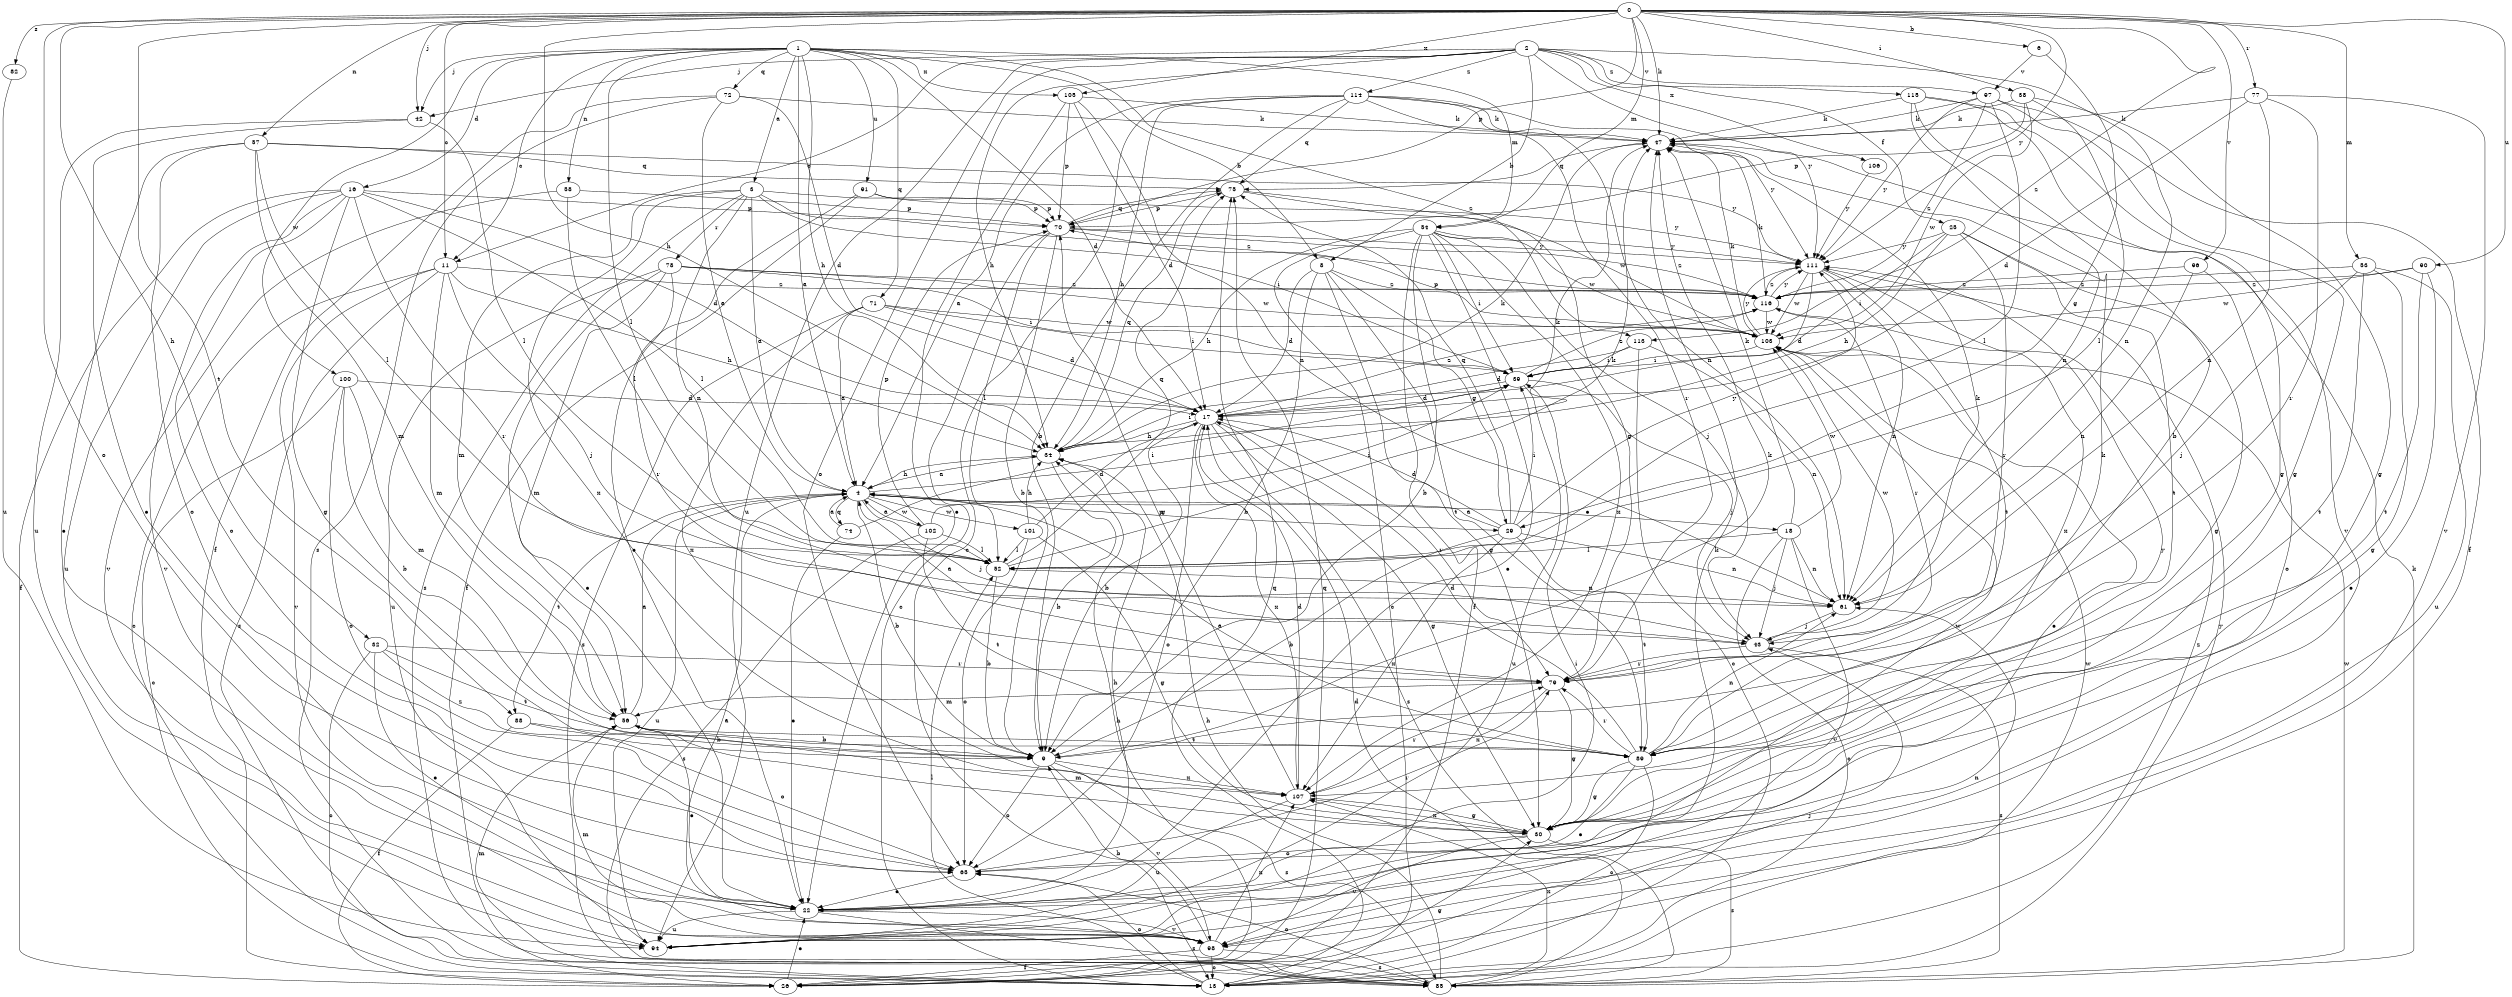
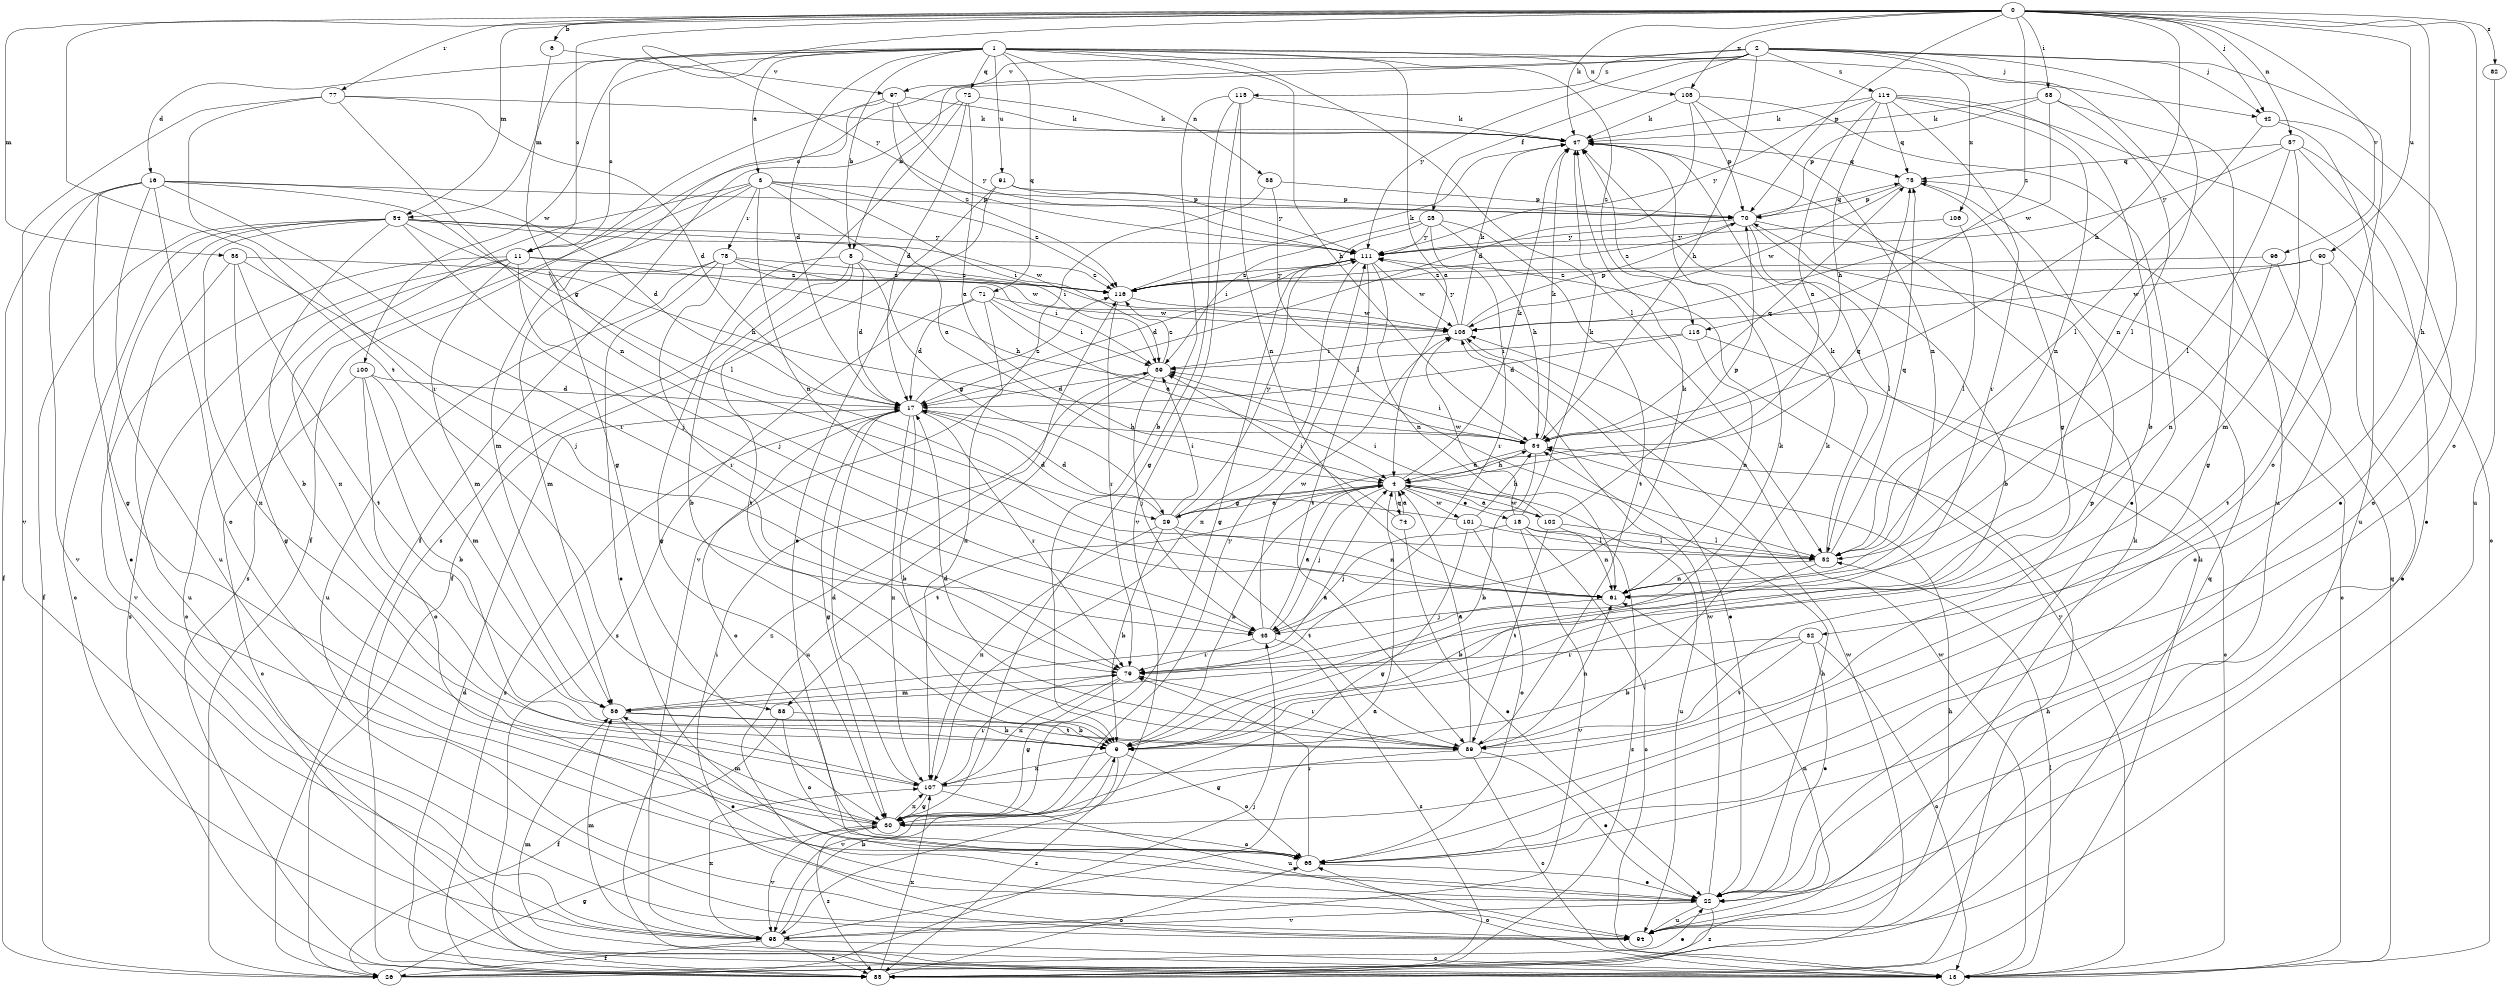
edge "97" -> "52": now "106" -> "52"
edge "32" -> "9": label "z" -> "b"
